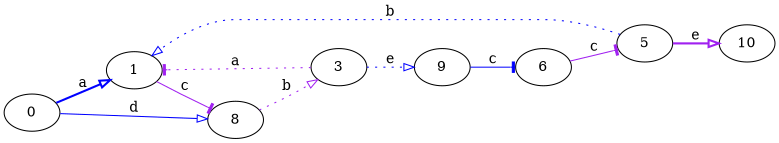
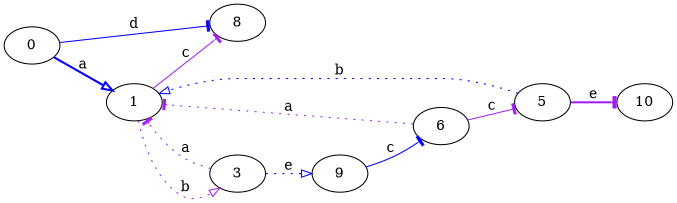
edge "5" -> "10": arrowhead onormal -> tee
edge "8" -> "3": now "1" -> "3"
edge "6" -> "1": added, label "a"
edge "0" -> "8": arrowhead onormal -> tee
